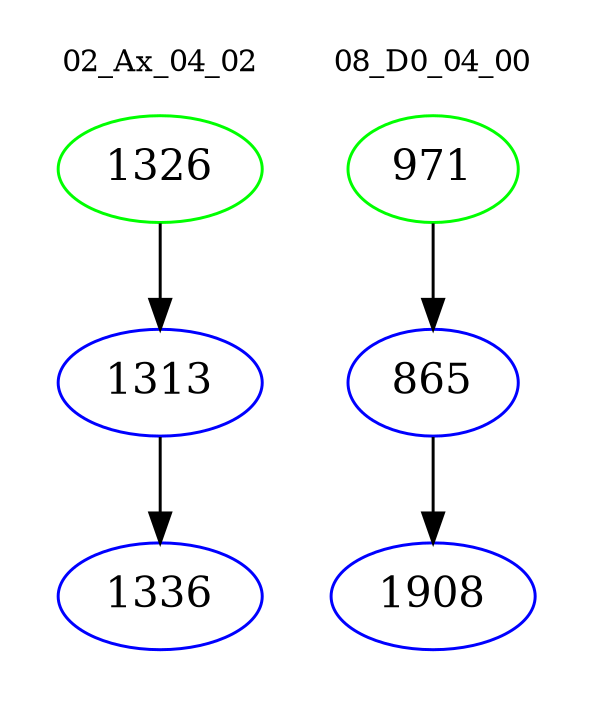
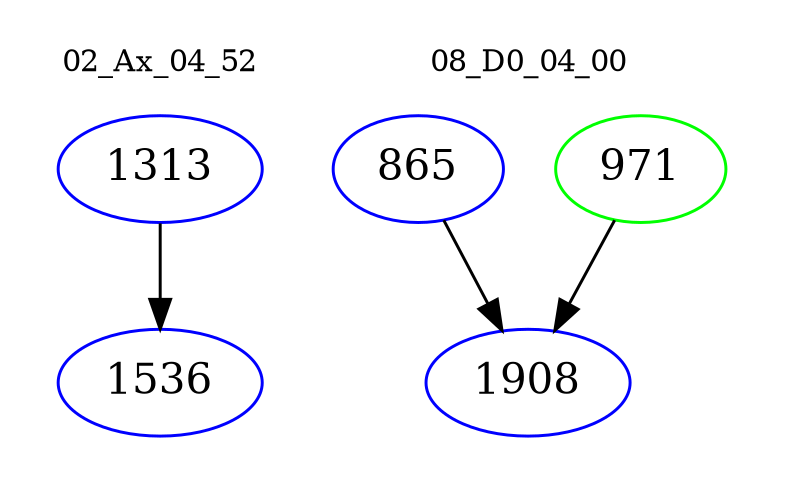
cluster "02_Ax_04_02": label "02_Ax_04_02" -> "02_Ax_04_52"
node "1326": removed
edge "971" -> "865": now "971" -> "1908"
node "1336": label "1336" -> "1536"
